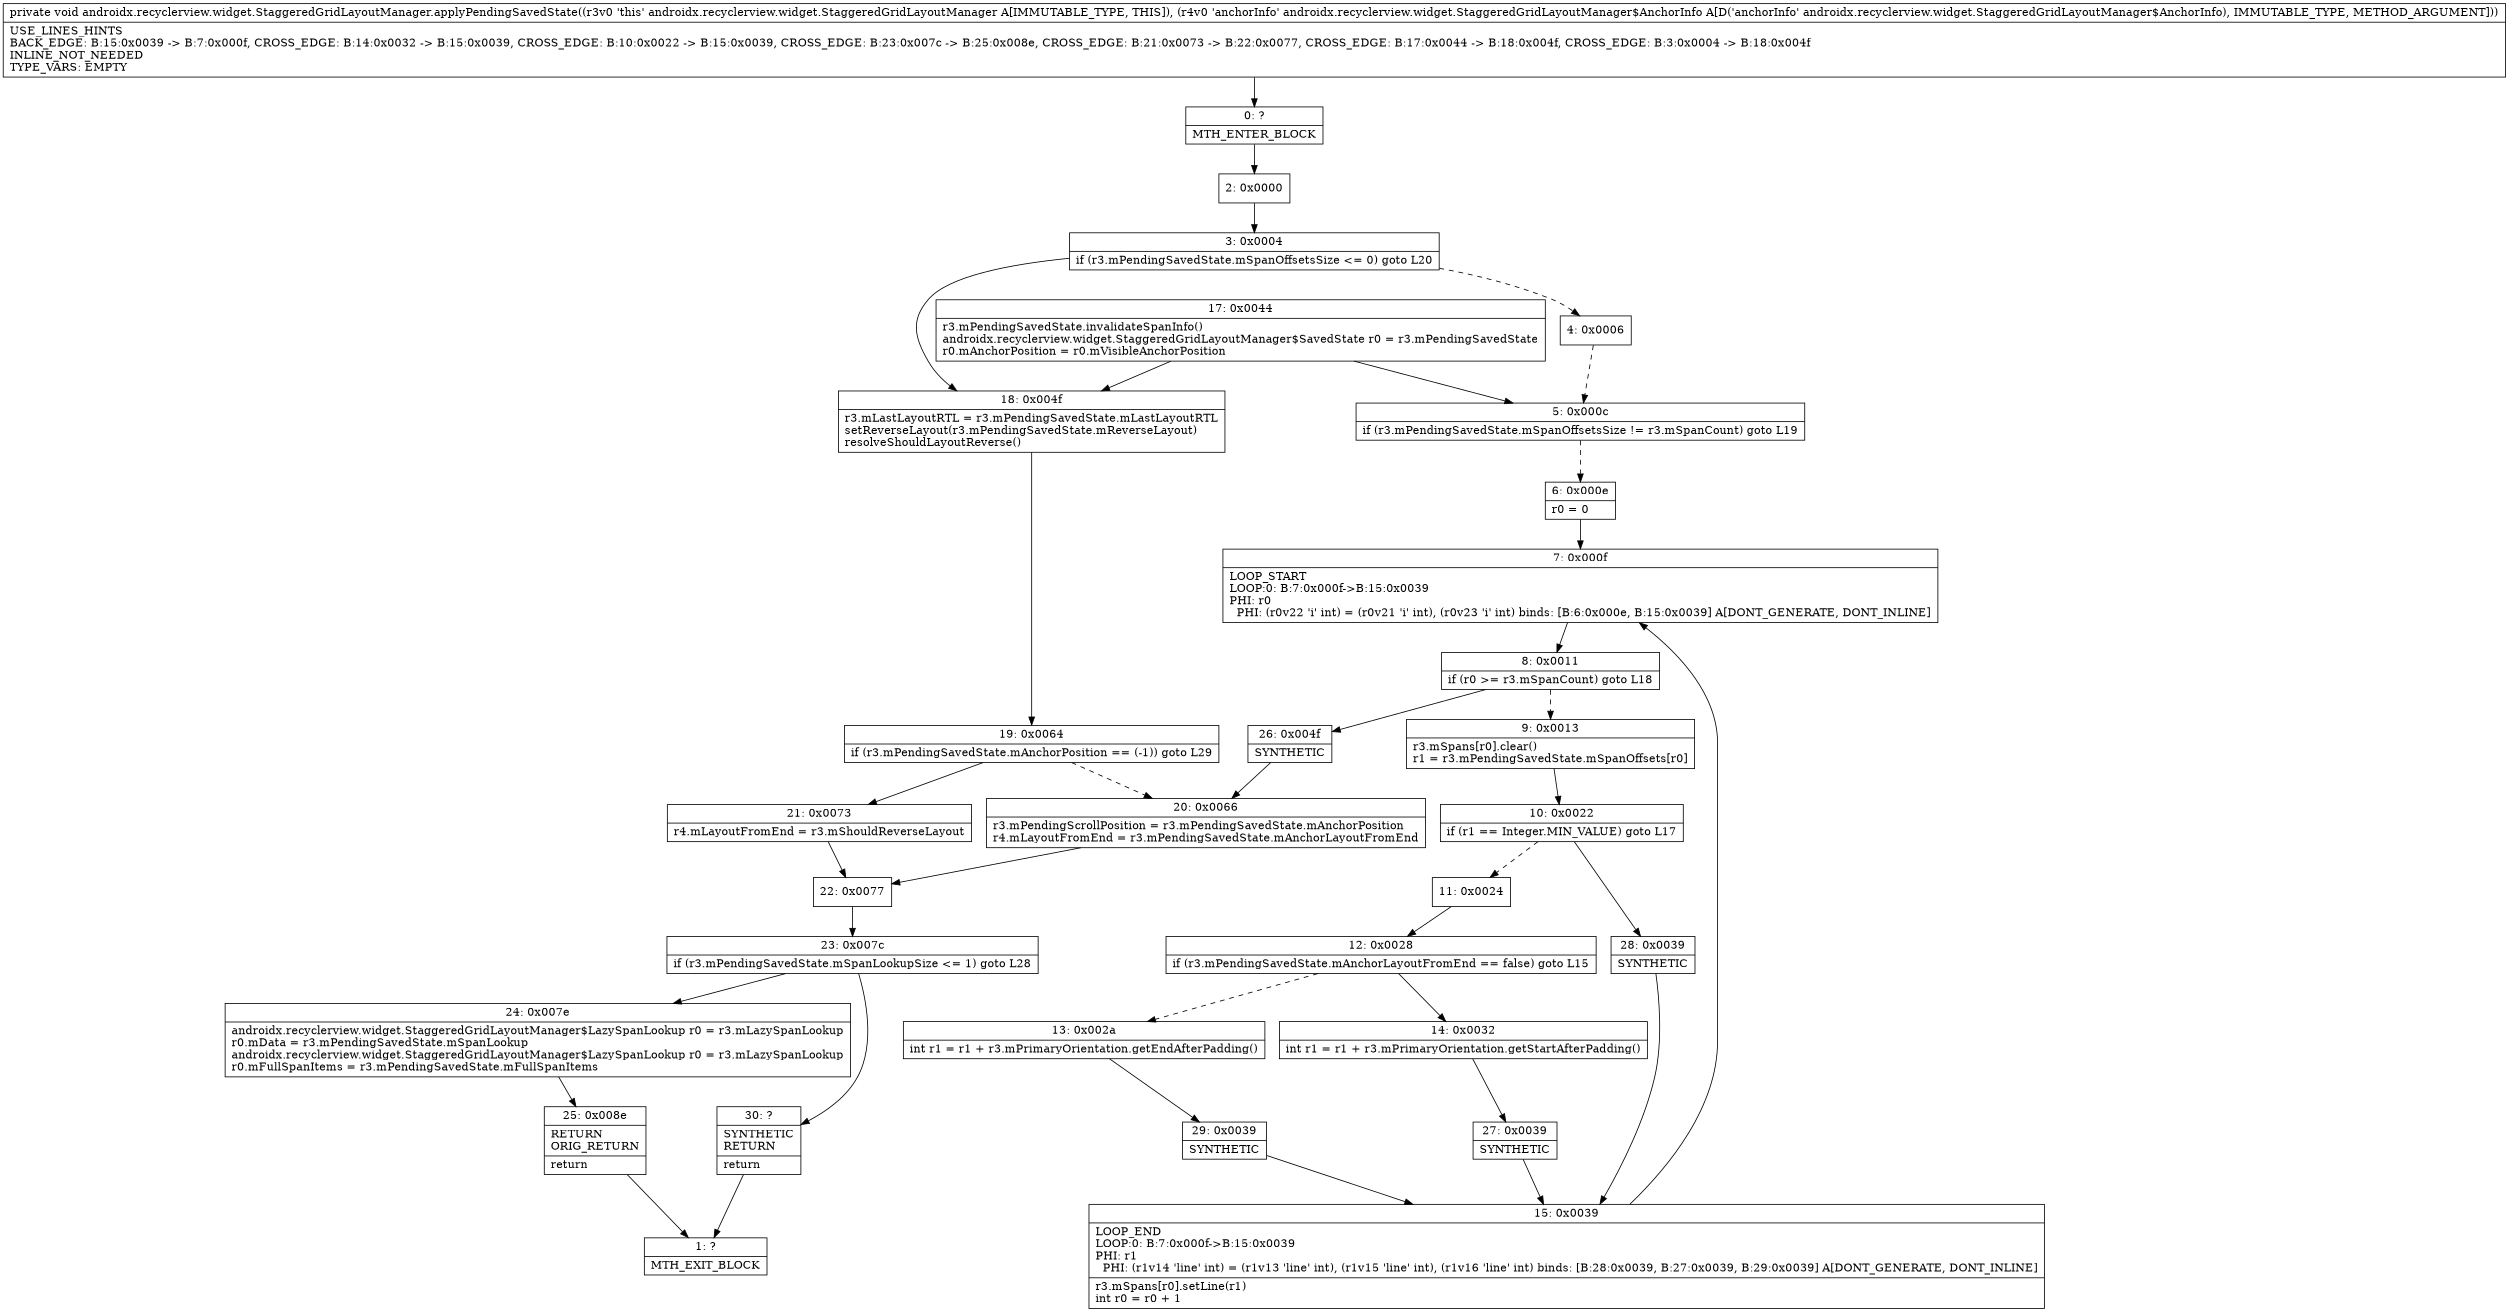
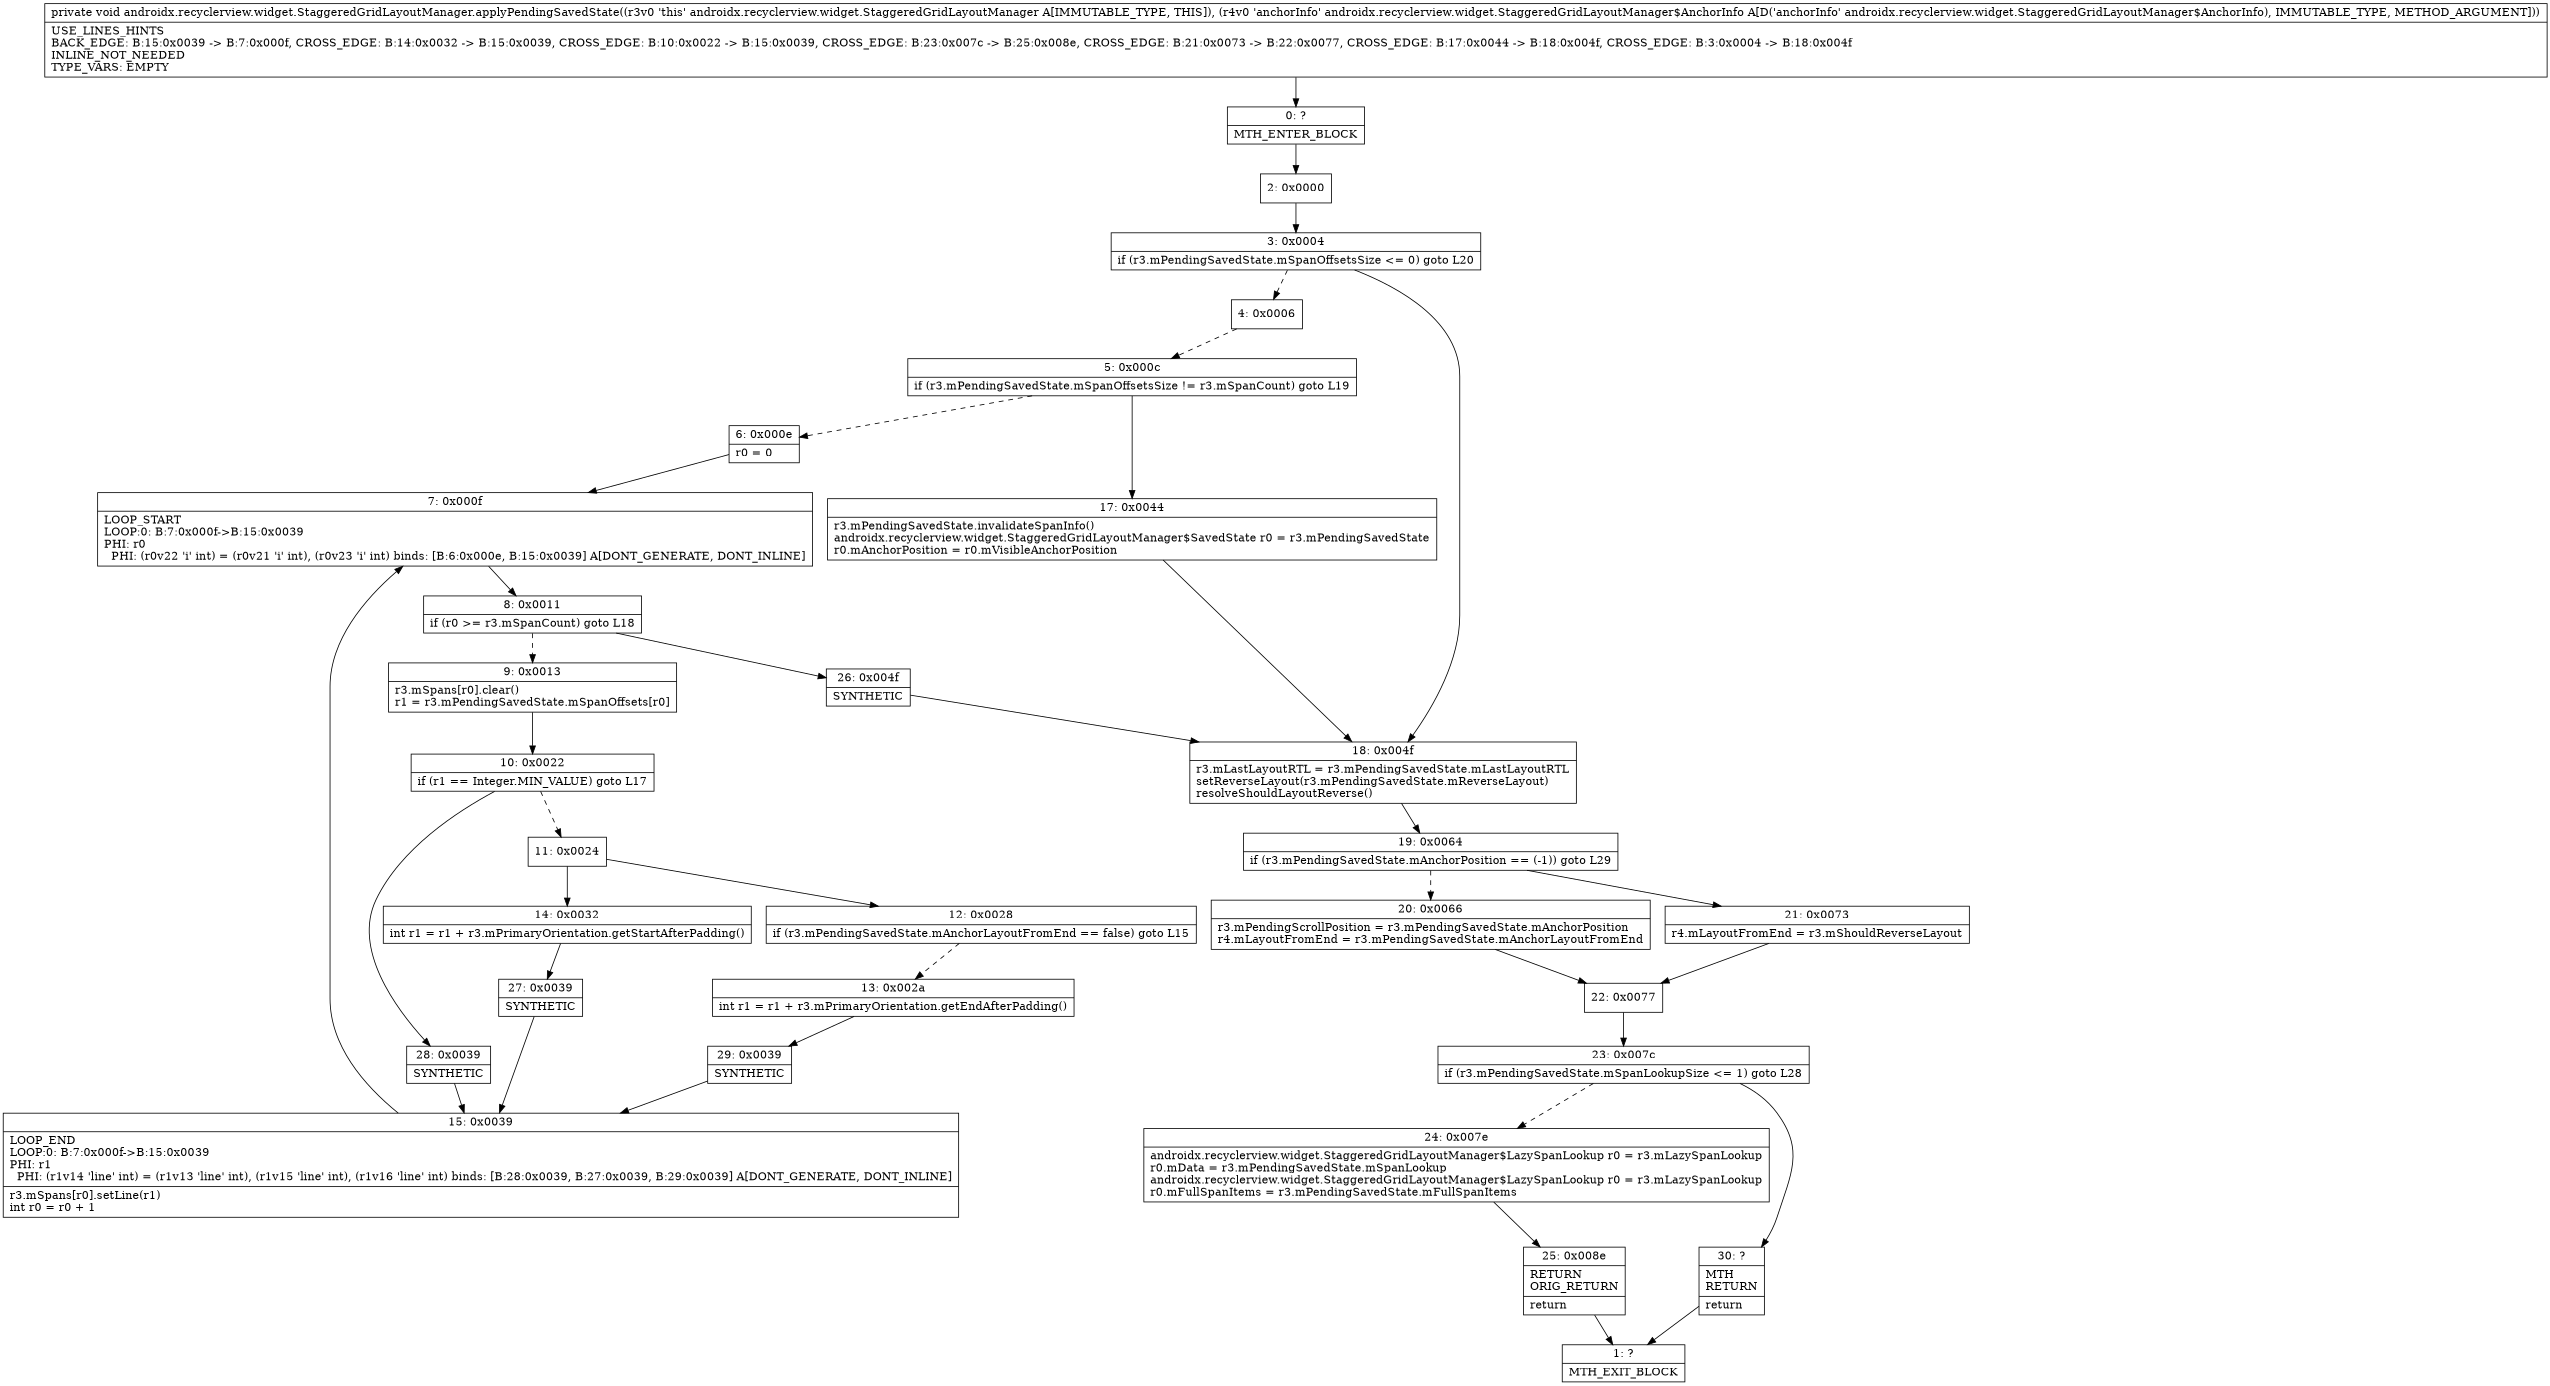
edge "17: 0x0044" -> "5: 0x000c": reversed
edge "26: 0x004f" -> "20: 0x0066": now "26: 0x004f" -> "18: 0x004f"
edge "23: 0x007c" -> "24: 0x007e": style solid -> dashed
edge "12: 0x0028" -> "14: 0x0032": now "11: 0x0024" -> "14: 0x0032"
node "30: ?": text "SYNTHETIC" -> "MTH"
